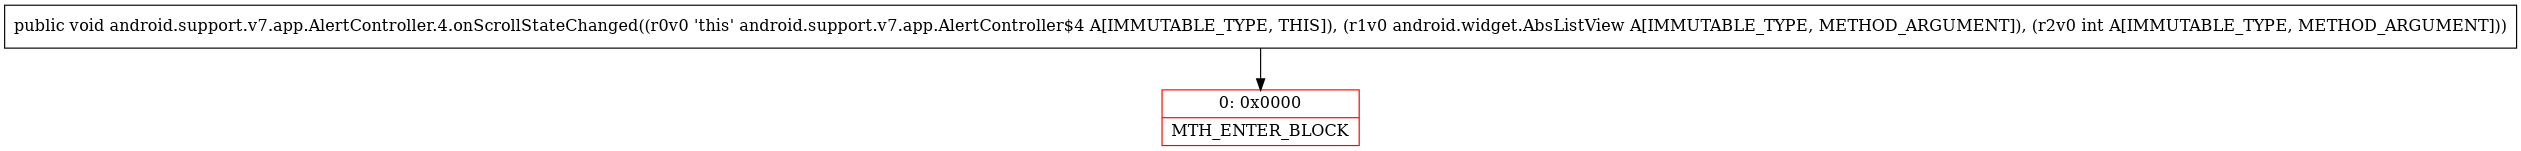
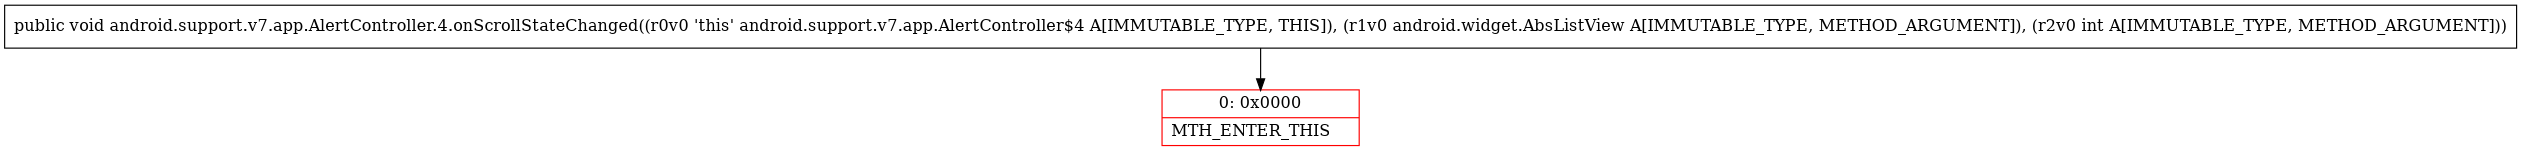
node "0: 0x0000": text "MTH_ENTER_BLOCK" -> "MTH_ENTER_THIS"
